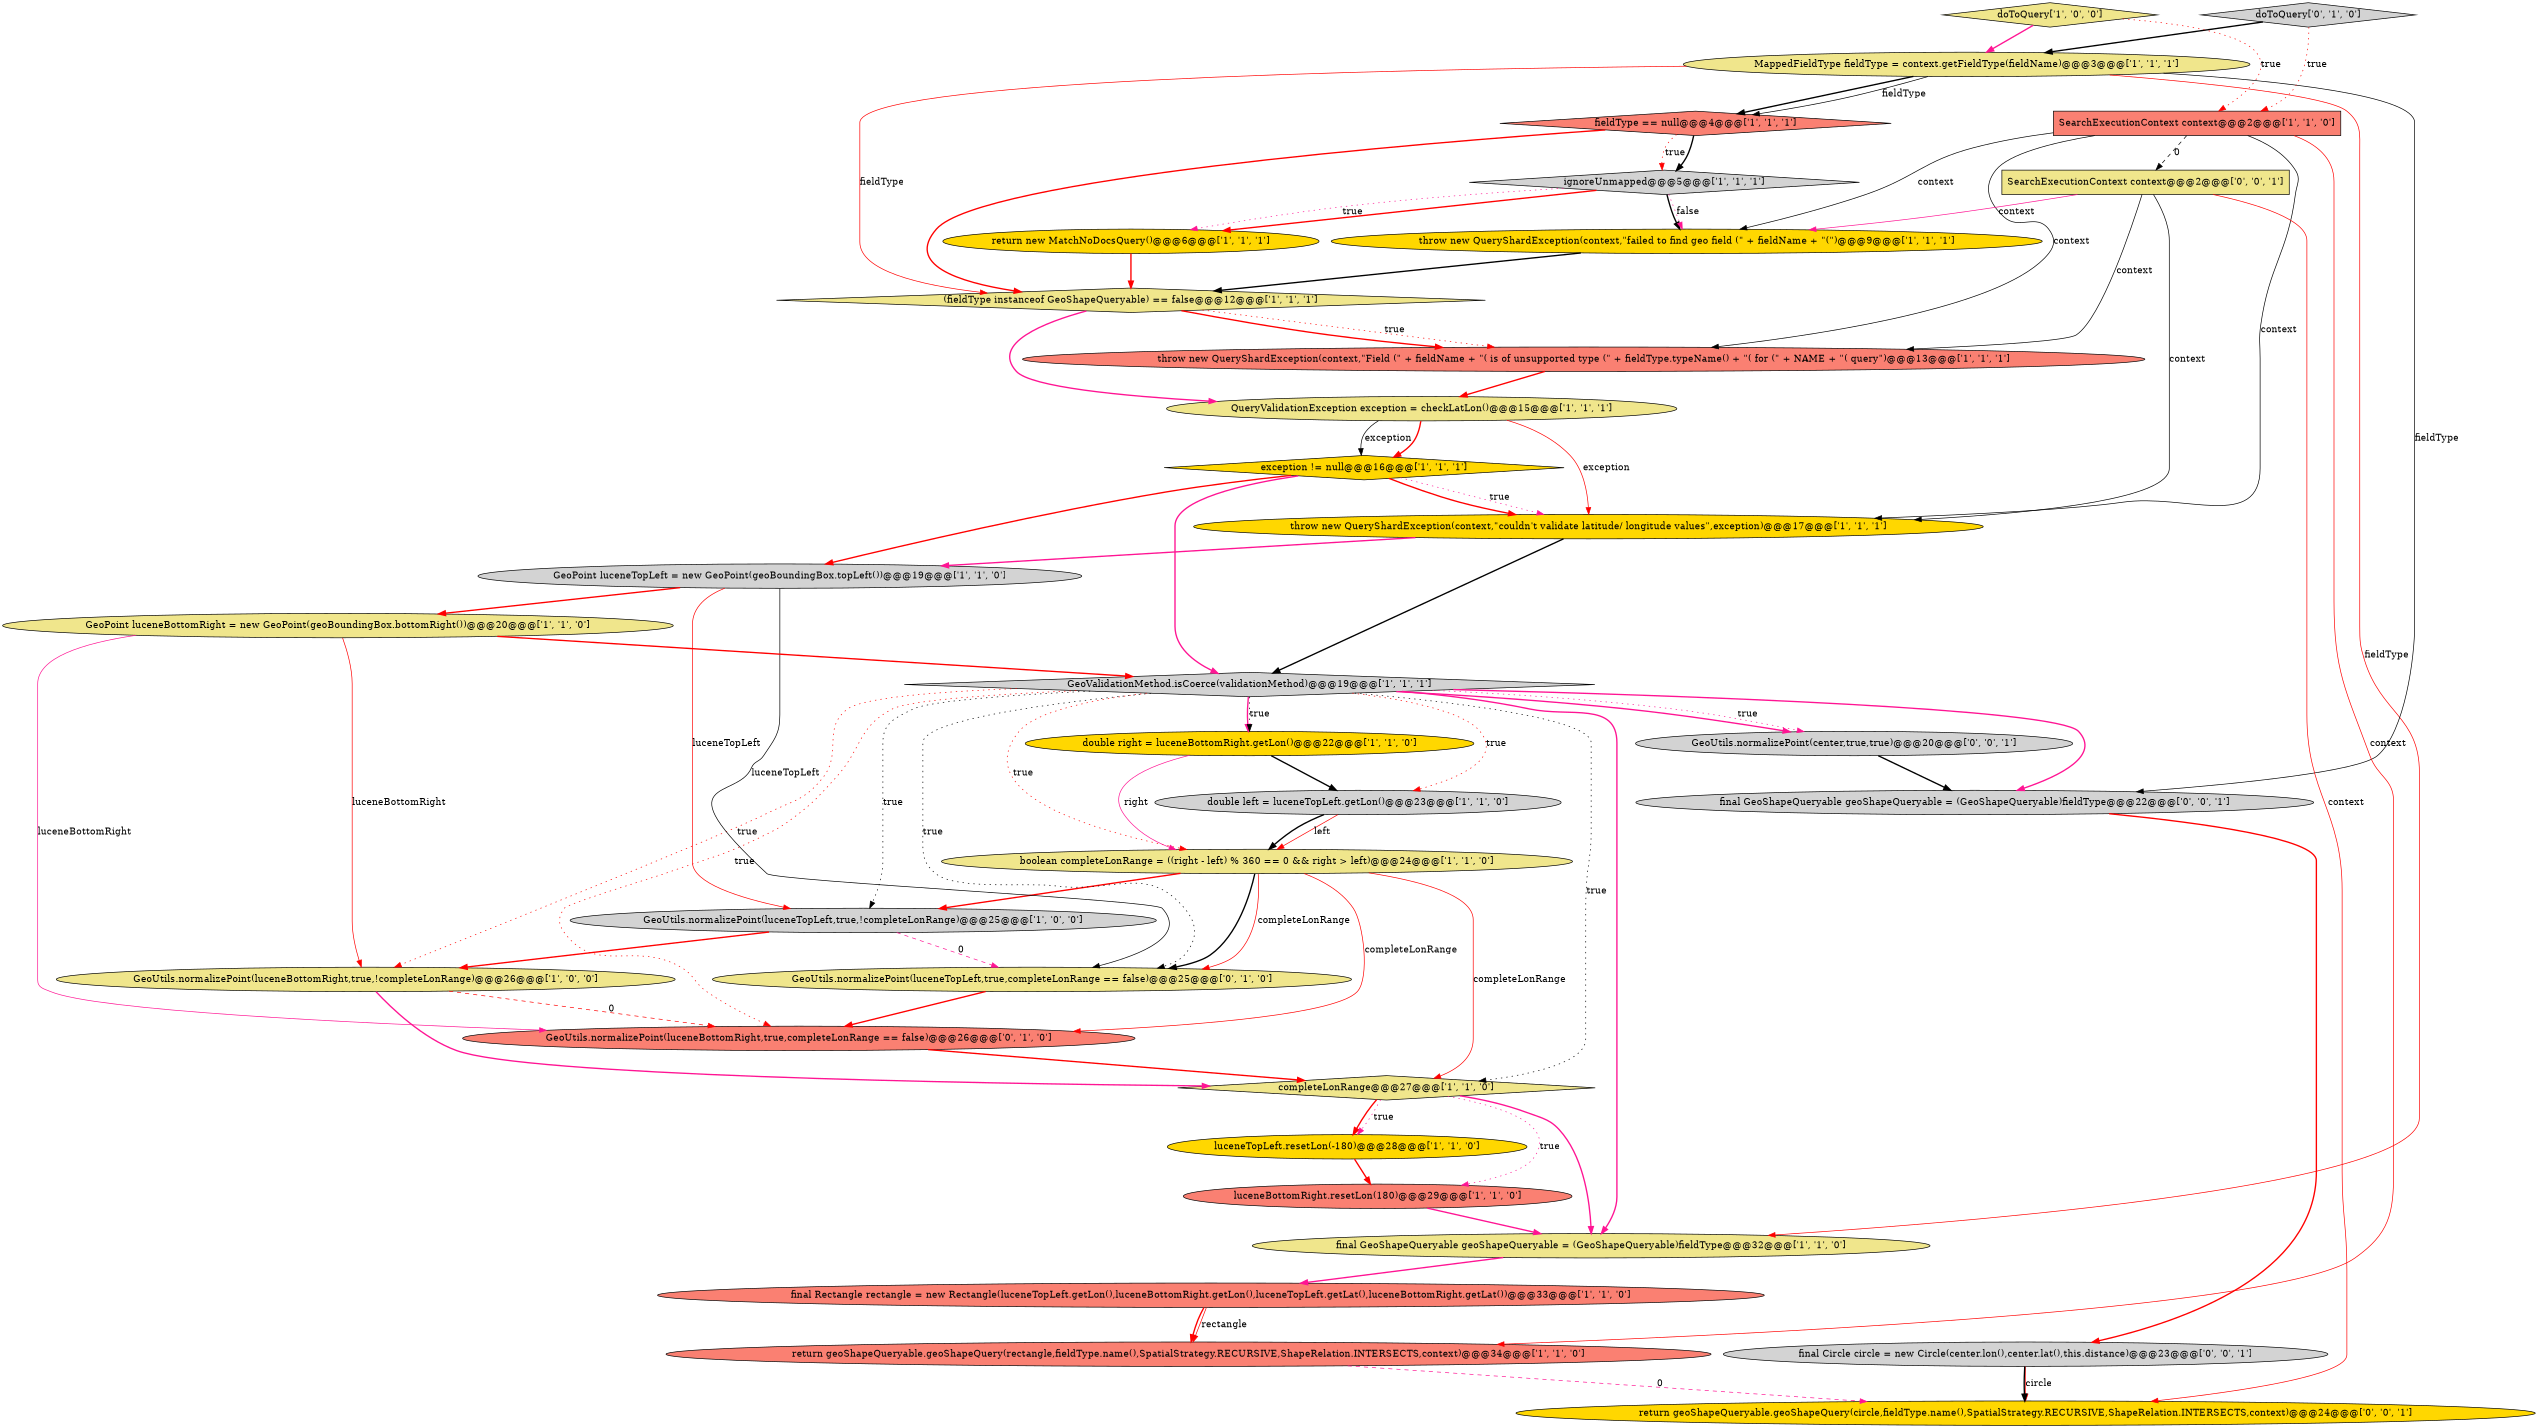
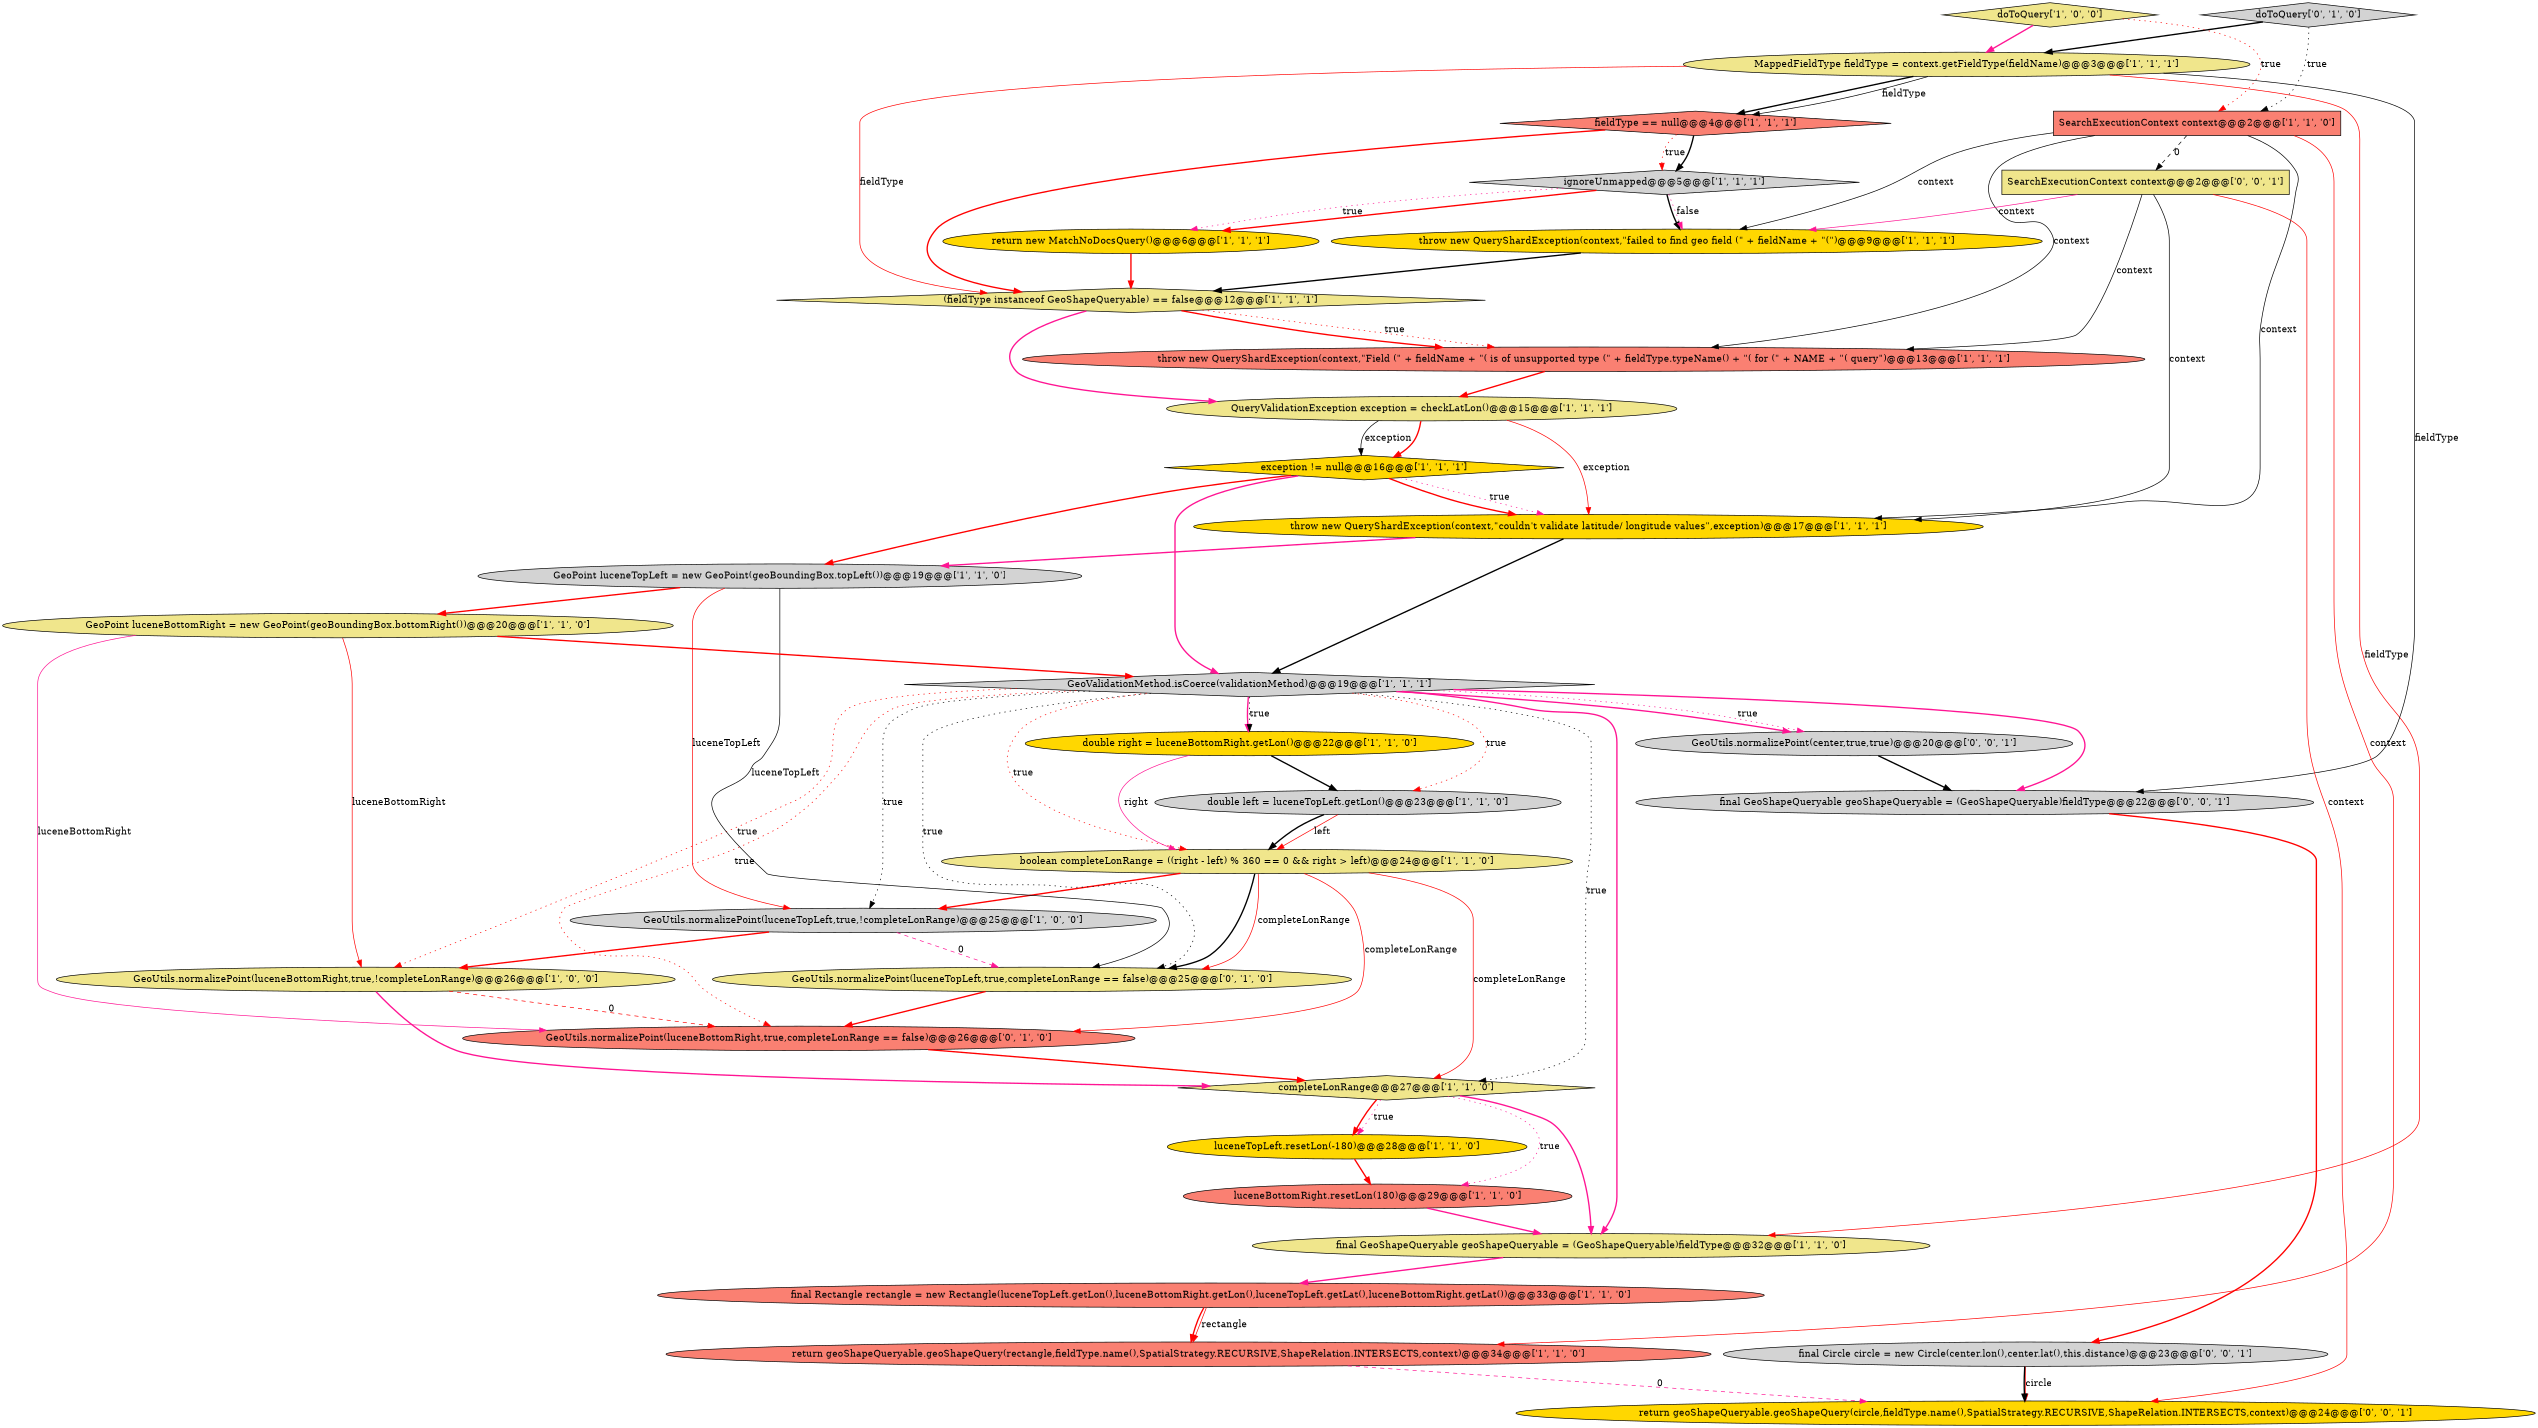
edge "doToQuery['0', '1', '0']" -> "SearchExecutionContext context@@@2@@@['1', '1', '0']": color red -> black
